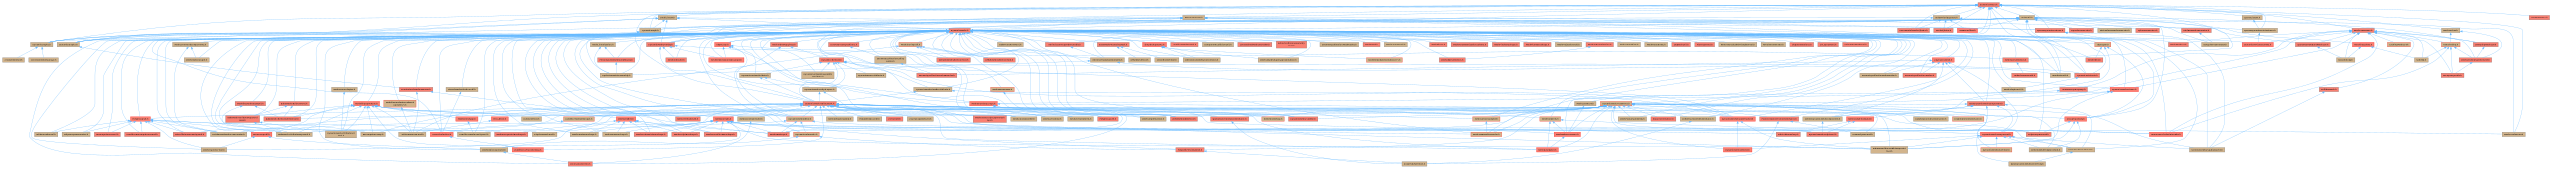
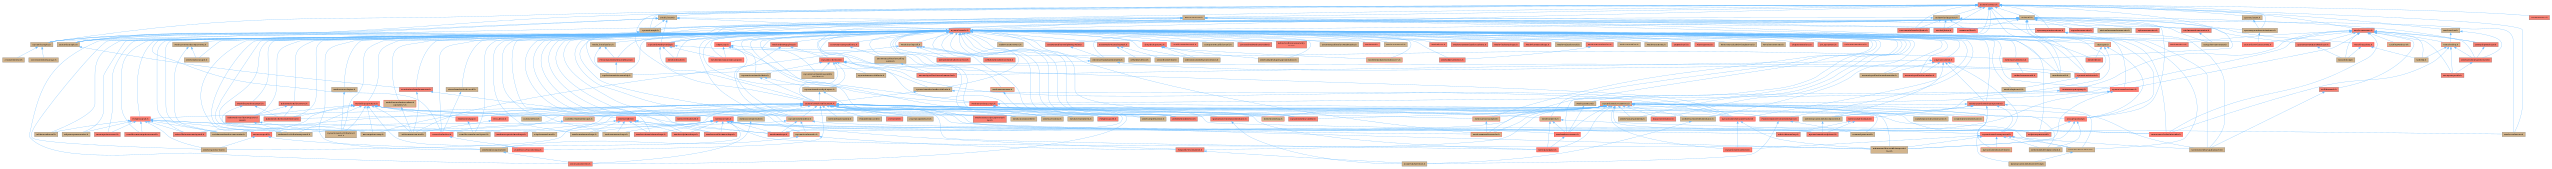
node "IntrinsicCorrespondenceUtils.h": label "IntrinsicCorrespondenceUtils.h" -> "DataflowEditorWeightMapPaint.h"
